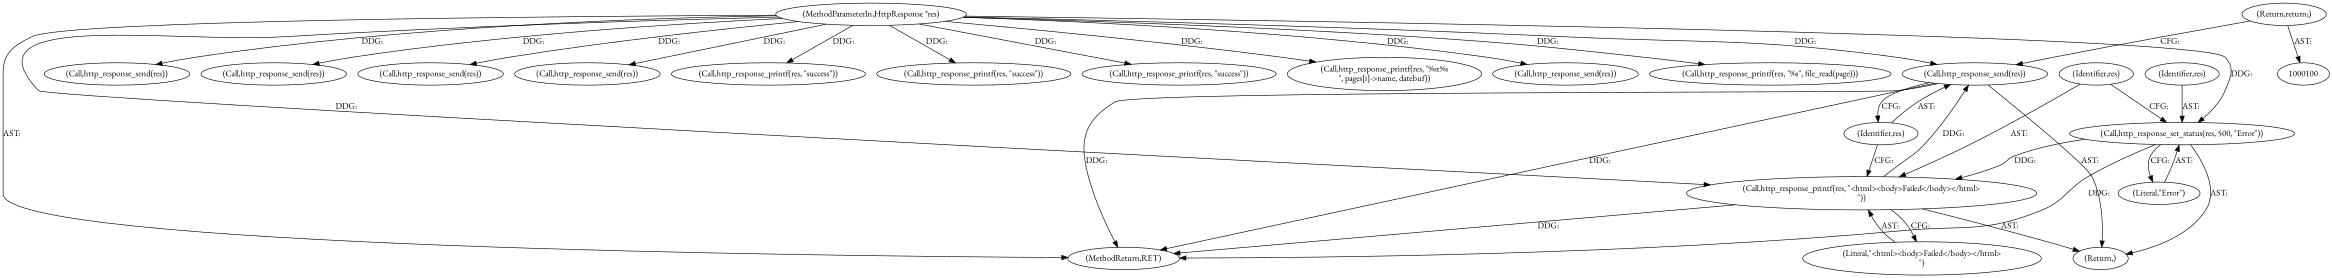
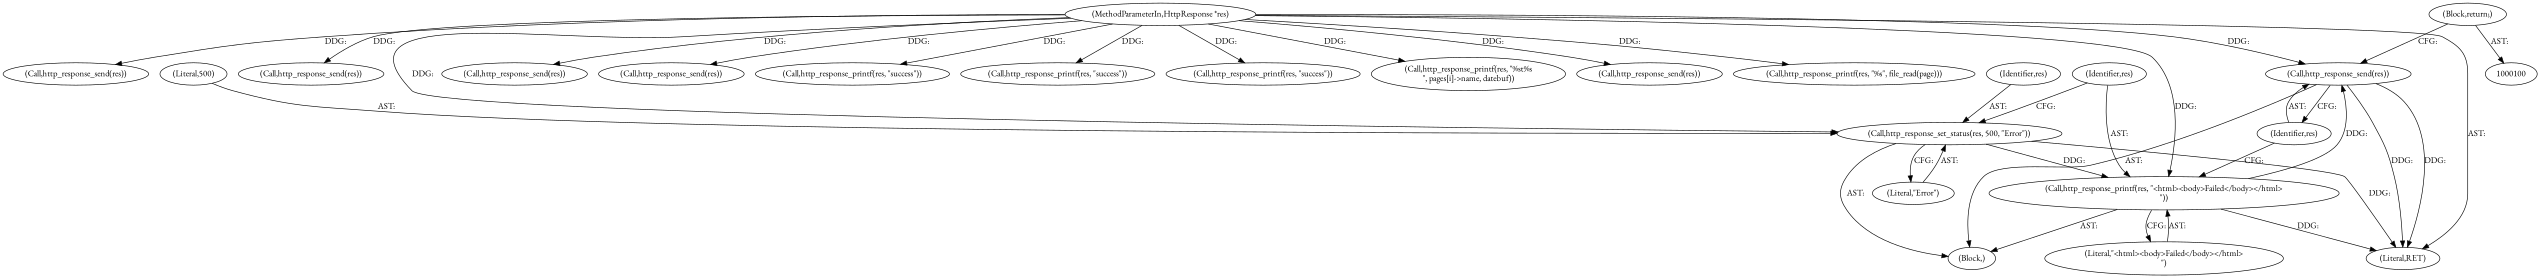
node "(Return,return;)": label "(Return,return;)" -> "(Block,return;)"
node "(Literal,500)": added
node "(MethodReturn,RET)": label "(MethodReturn,RET)" -> "(Literal,RET)"
node "(Return,)": label "(Return,)" -> "(Block,)"
